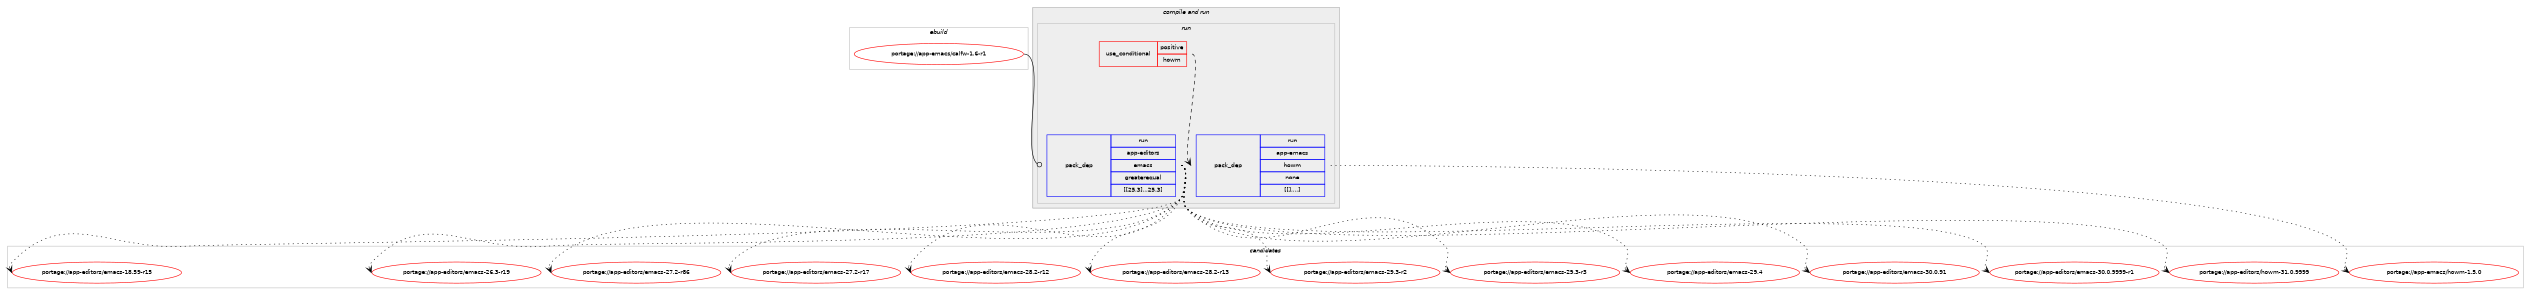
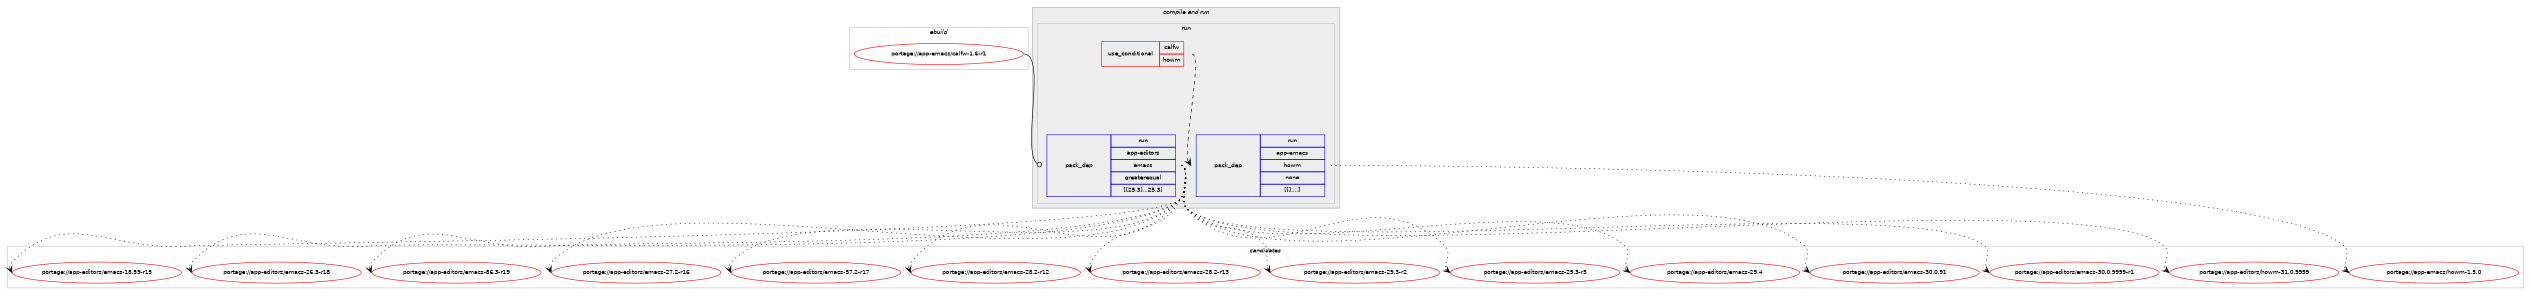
node "use_conditional": text "positive" -> "calfw"
node "portage://app-editors/emacs-26.3-r18": added
node "portage://app-editors/emacs-26.3-r19": label "portage://app-editors/emacs-26.3-r19" -> "portage://app-editors/emacs-86.3-r19"
node "portage://app-editors/emacs-27.2-r86": label "portage://app-editors/emacs-27.2-r86" -> "portage://app-editors/emacs-27.2-r16"
node "portage://app-editors/emacs-27.2-r17": label "portage://app-editors/emacs-27.2-r17" -> "portage://app-editors/emacs-57.2-r17"
